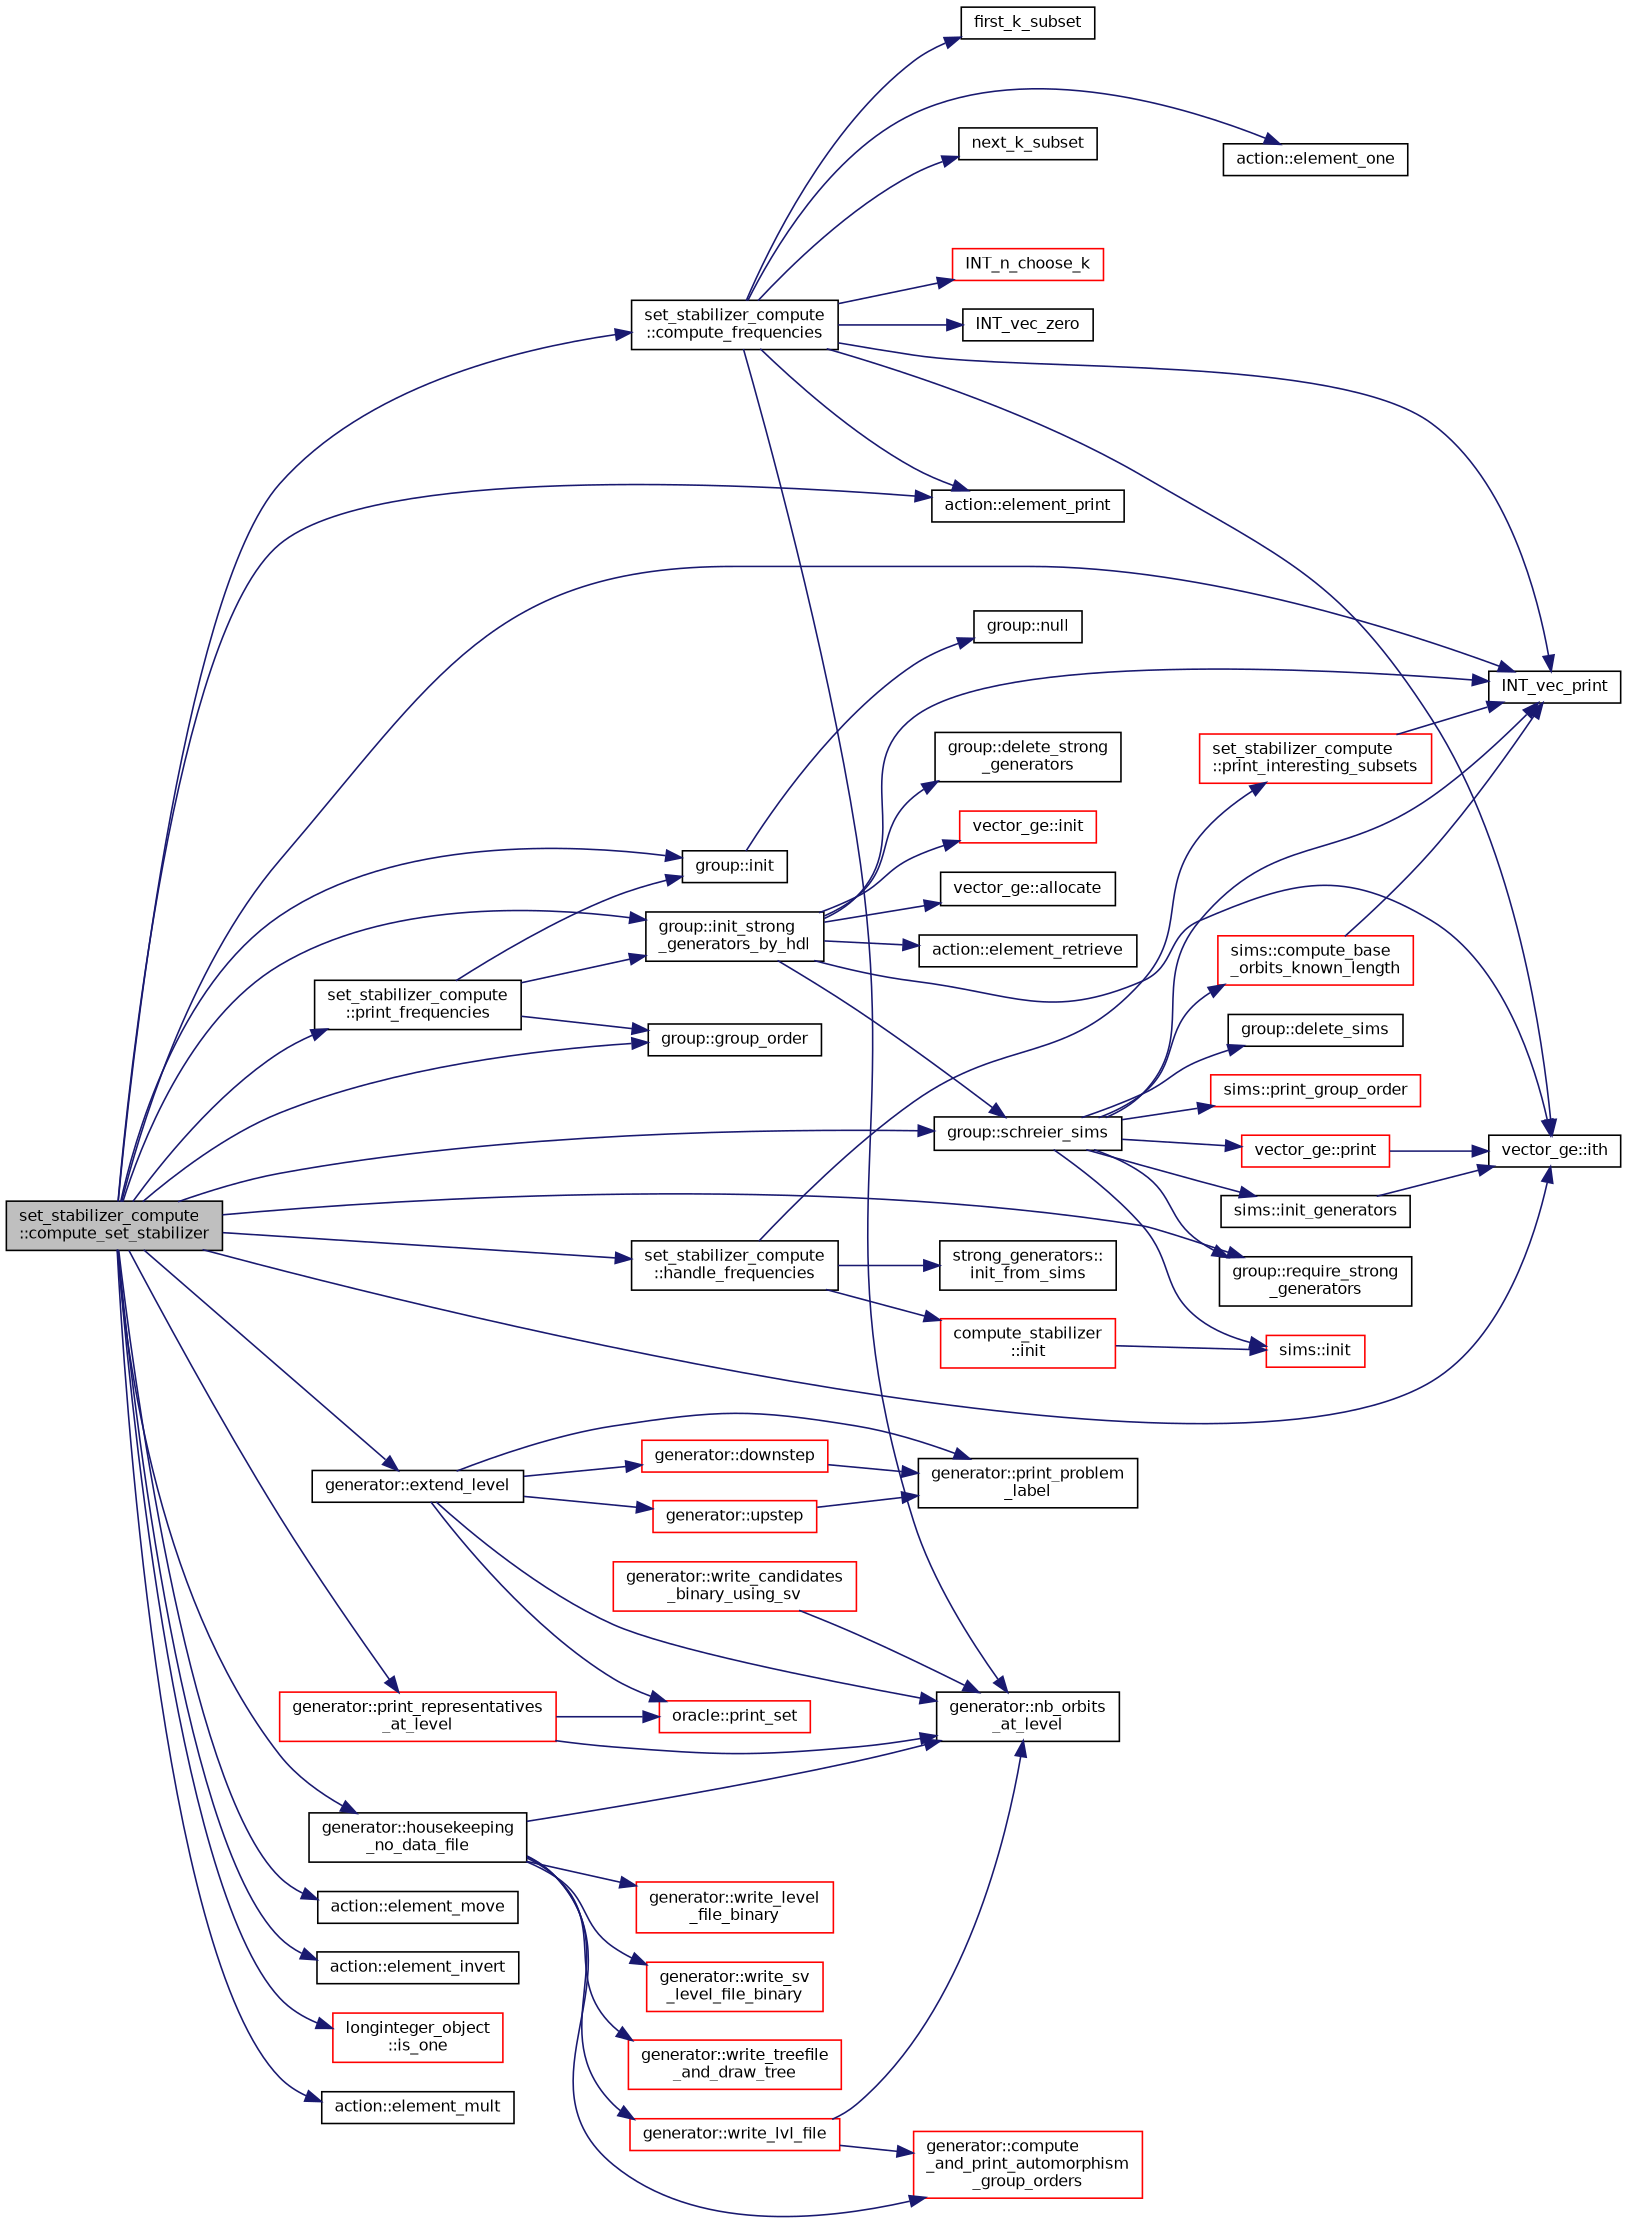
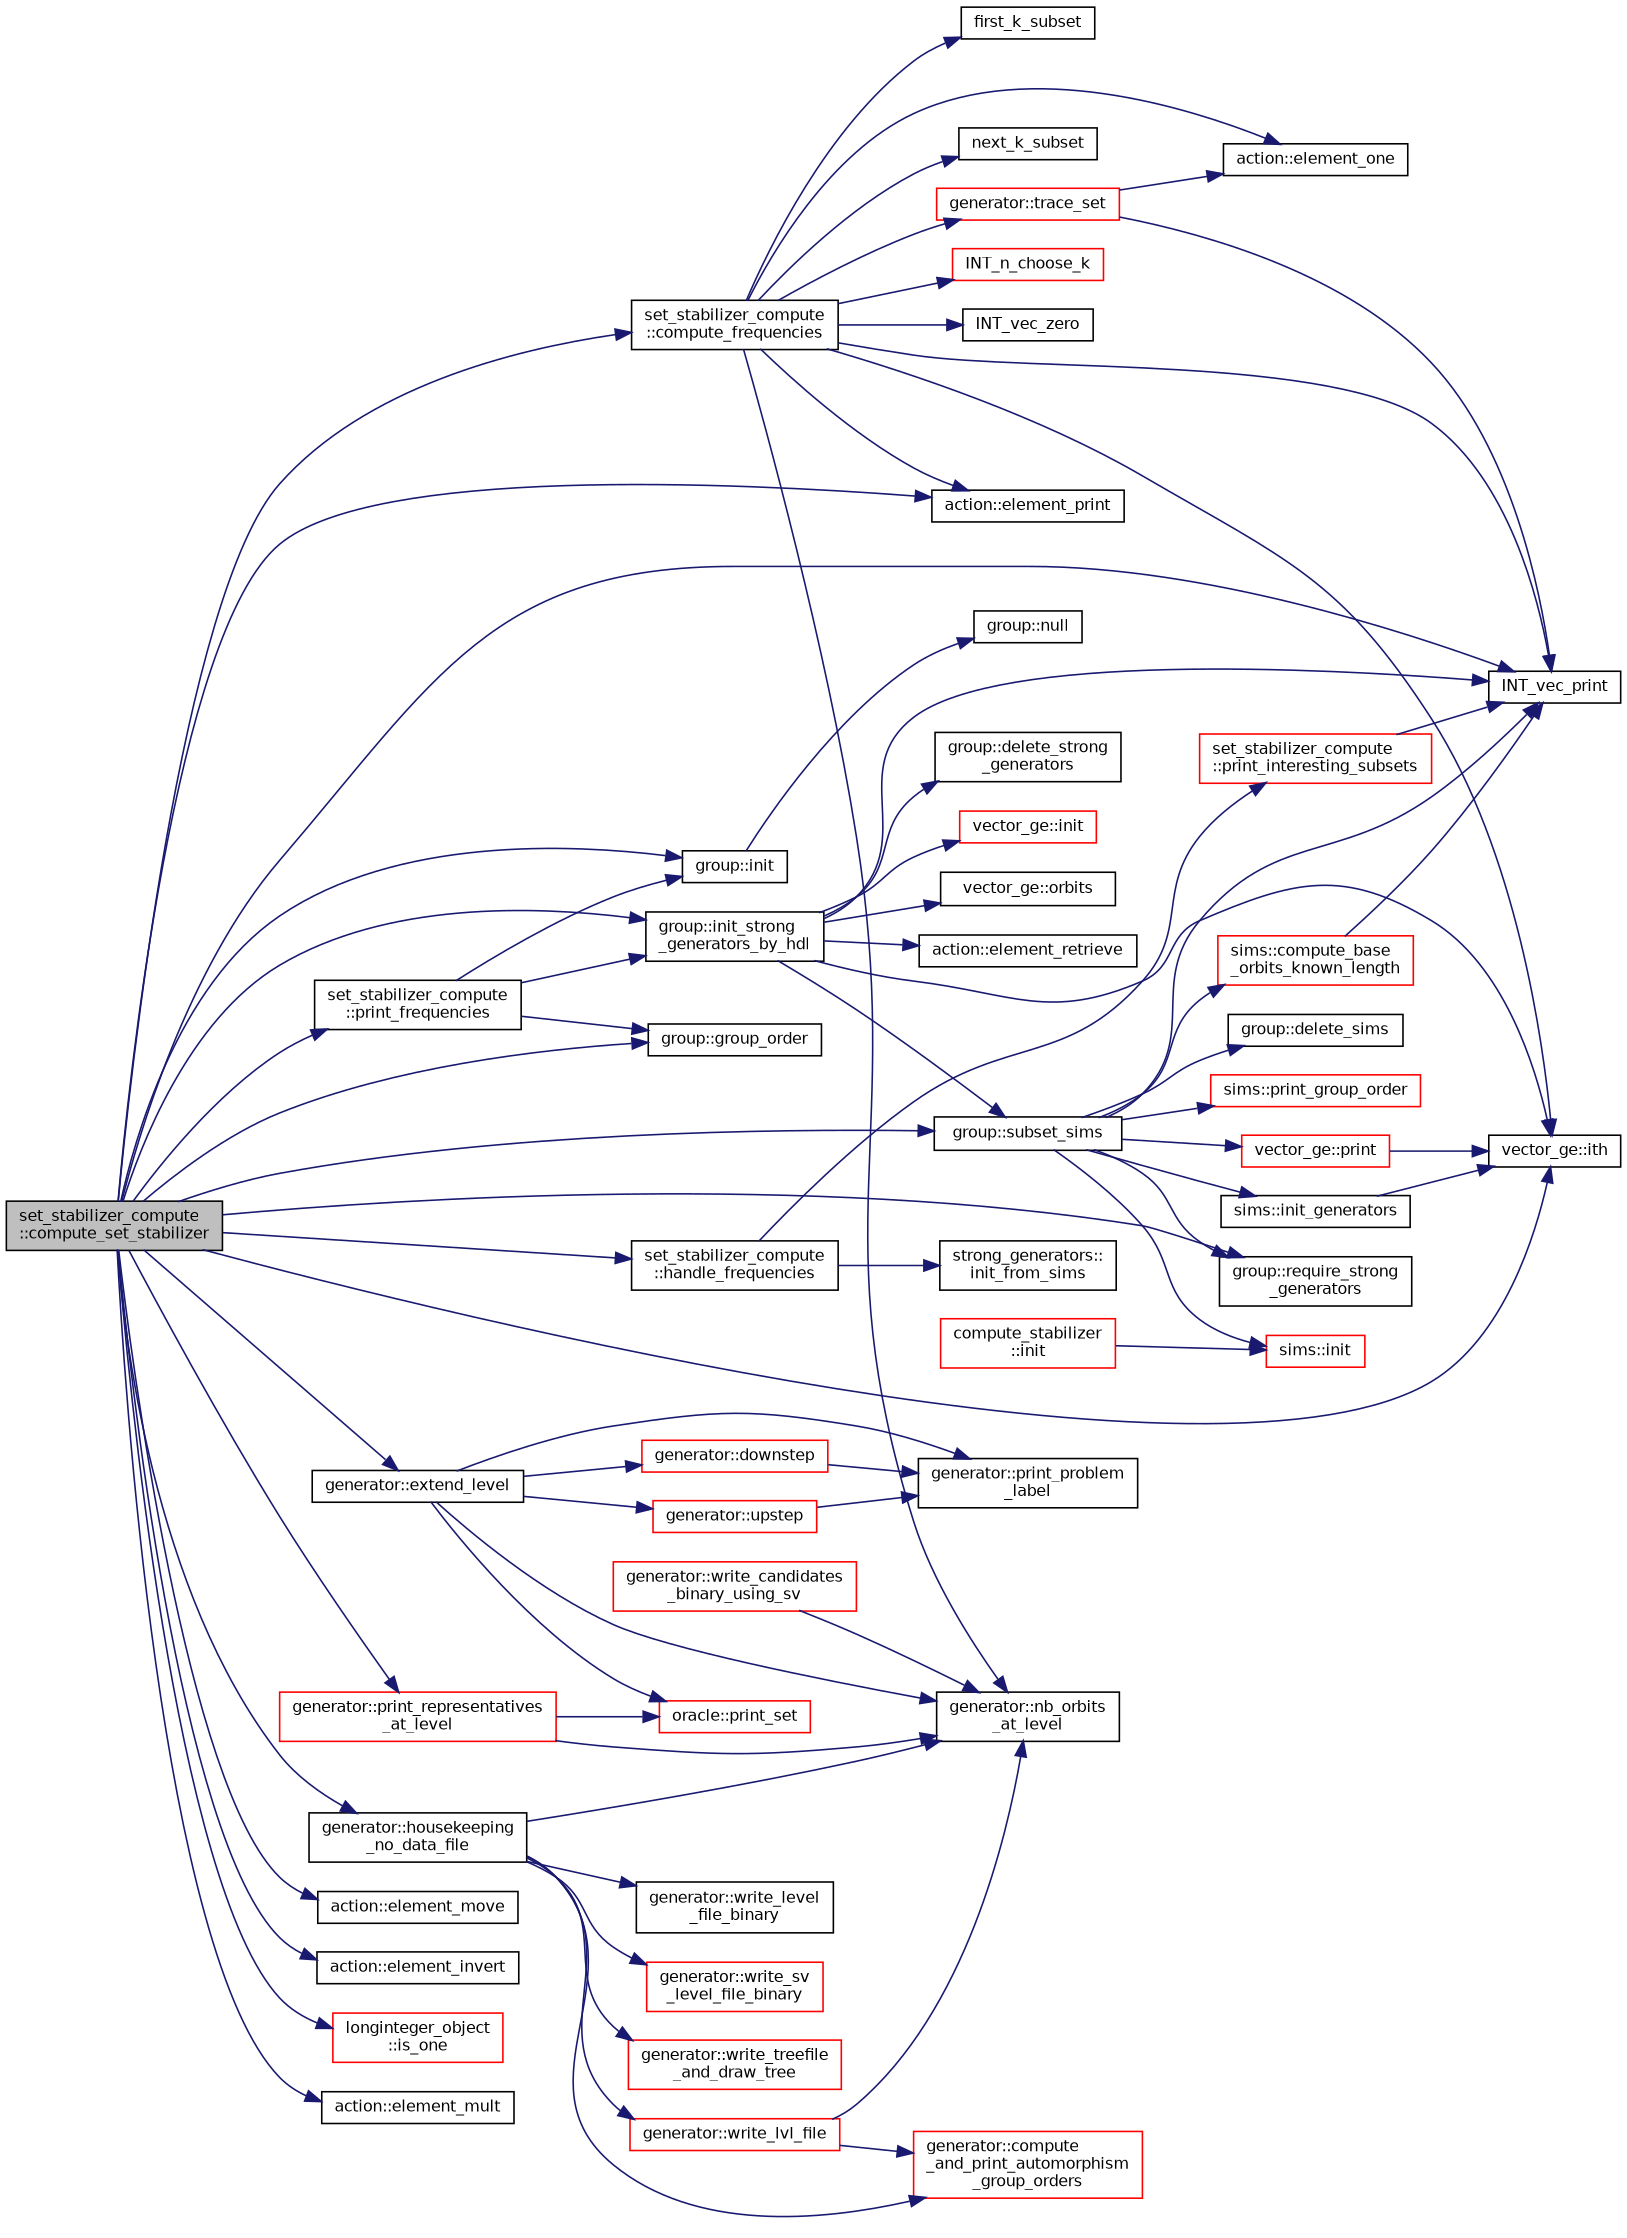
node "generator::trace_set": added
node "vector_ge::allocate": label "vector_ge::allocate" -> "vector_ge::orbits"
node "group::schreier_sims": label "group::schreier_sims" -> "group::subset_sims"
edge "set_stabilizer_compute ::handle_frequencies" -> "compute_stabilizer ::init": removed
node "generator::write_level _file_binary": color red -> black
